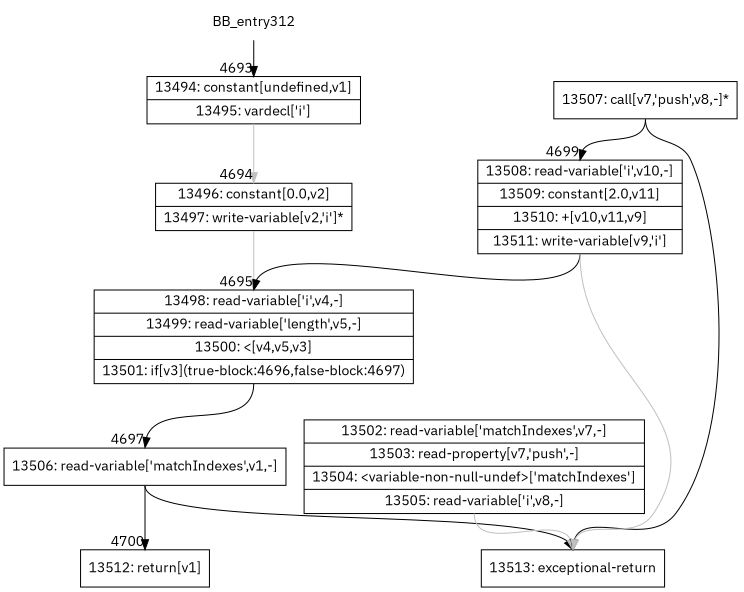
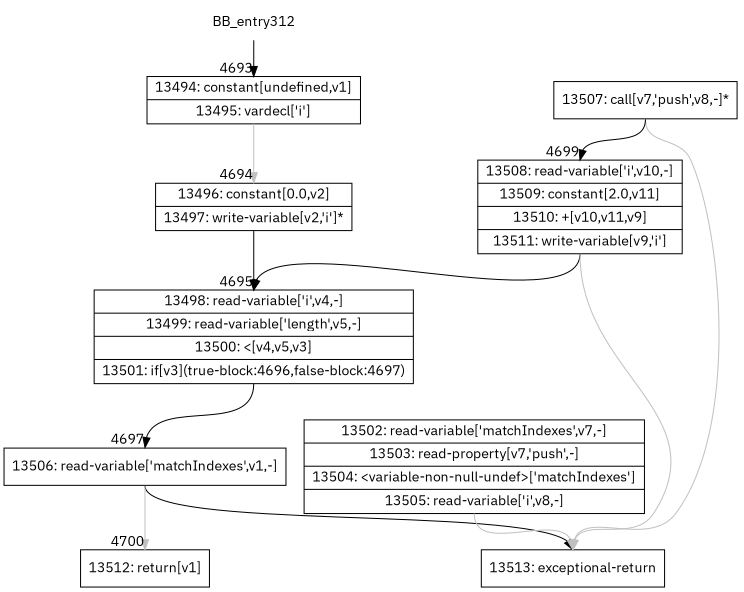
edge "13496: constant[0.0,v2]" -> "13498: read-variable['i',v4,-]": color gray -> black
edge "13507: call[v7,'push',v8,-]*" -> "13513: exceptional-return": color black -> gray
edge "13506: read-variable['matchIndexes',v1,-]" -> "13512: return[v1]": color black -> gray
